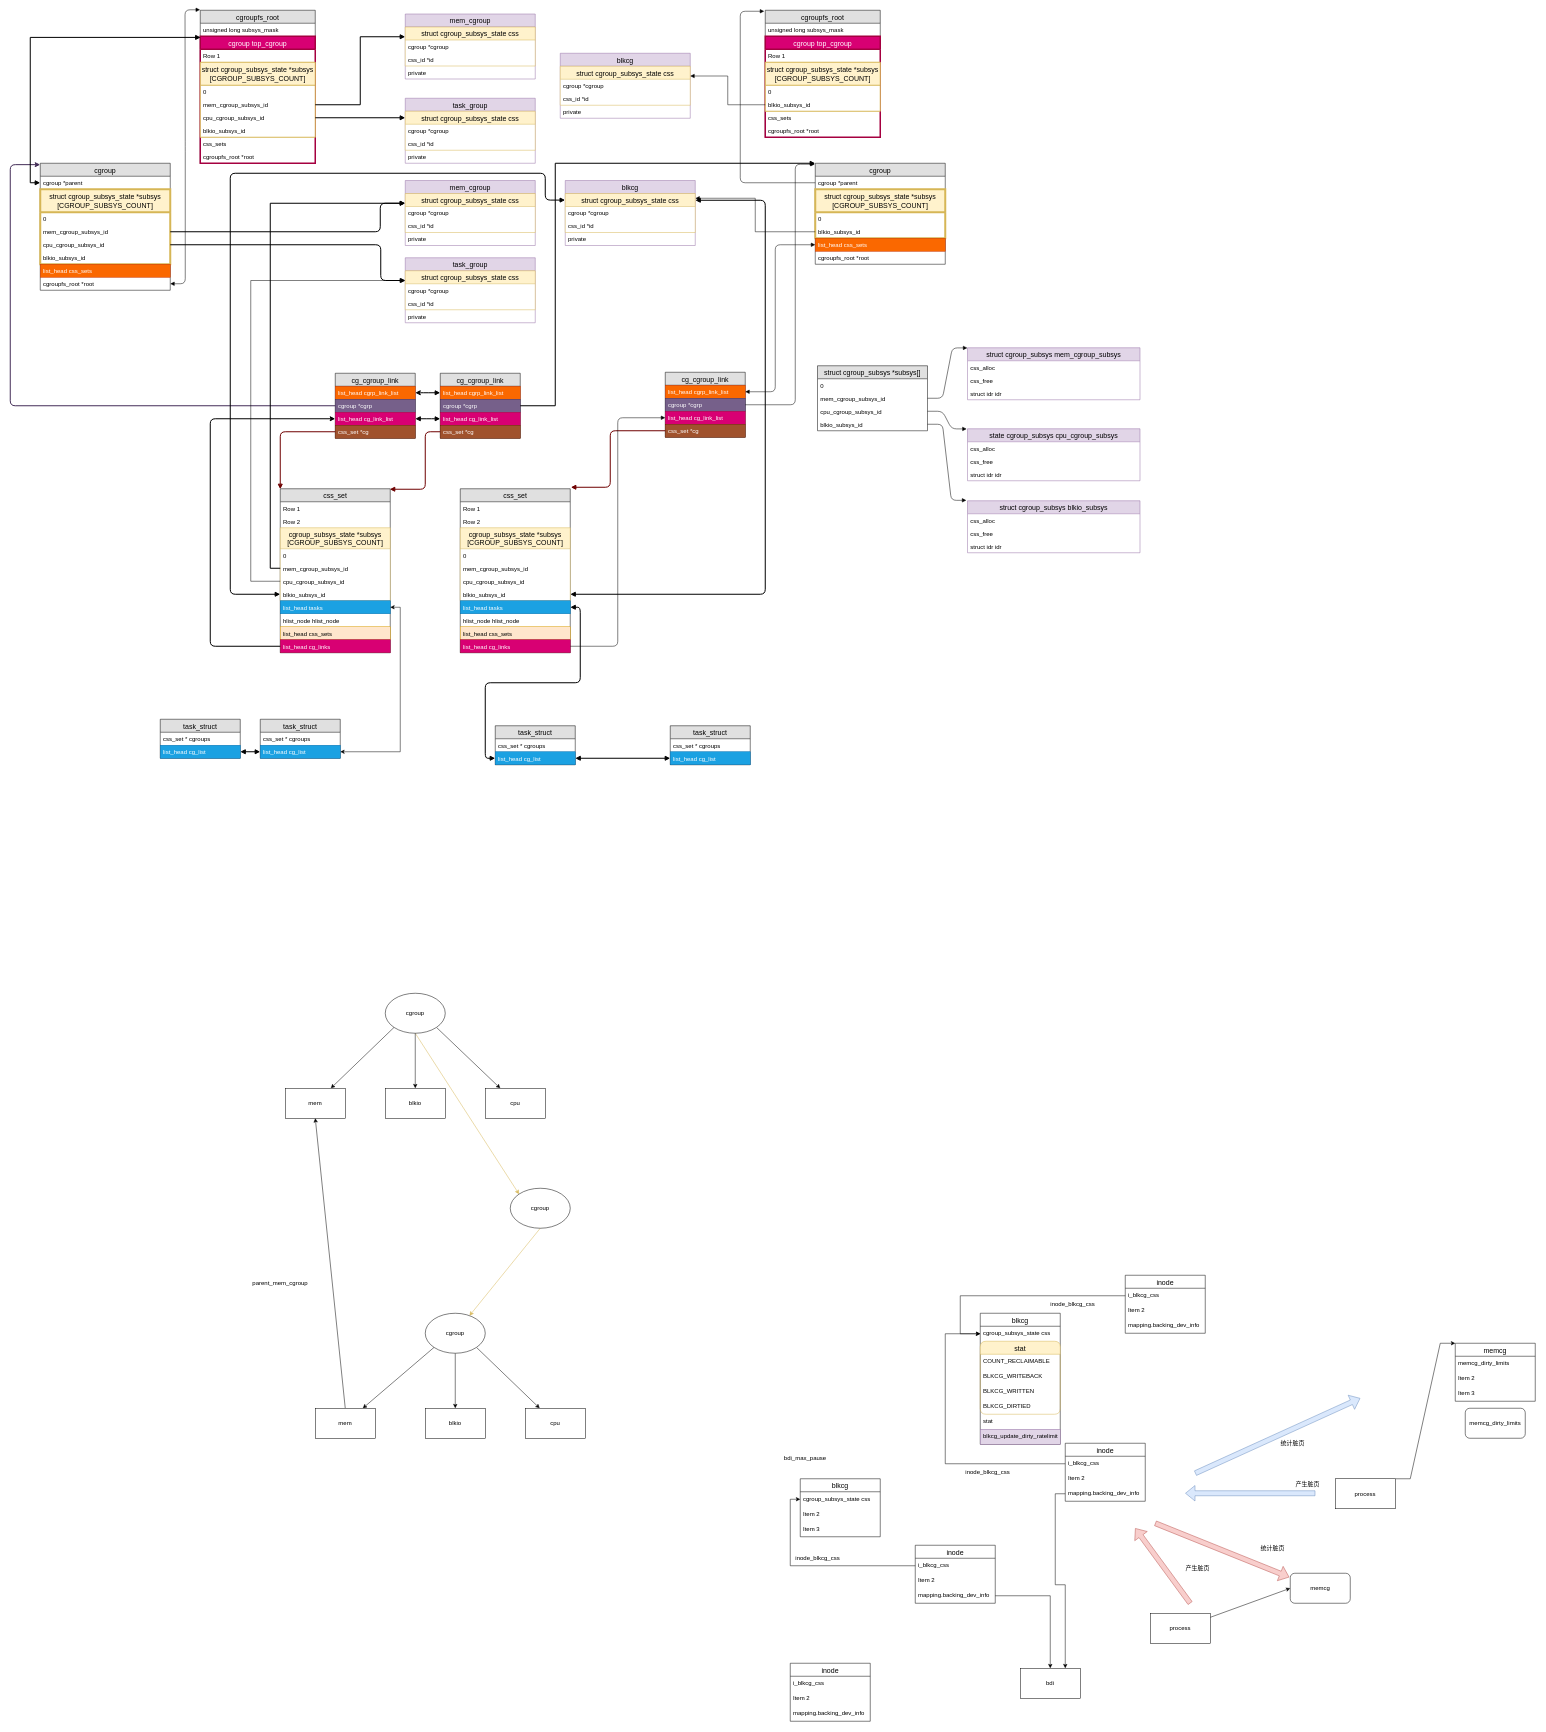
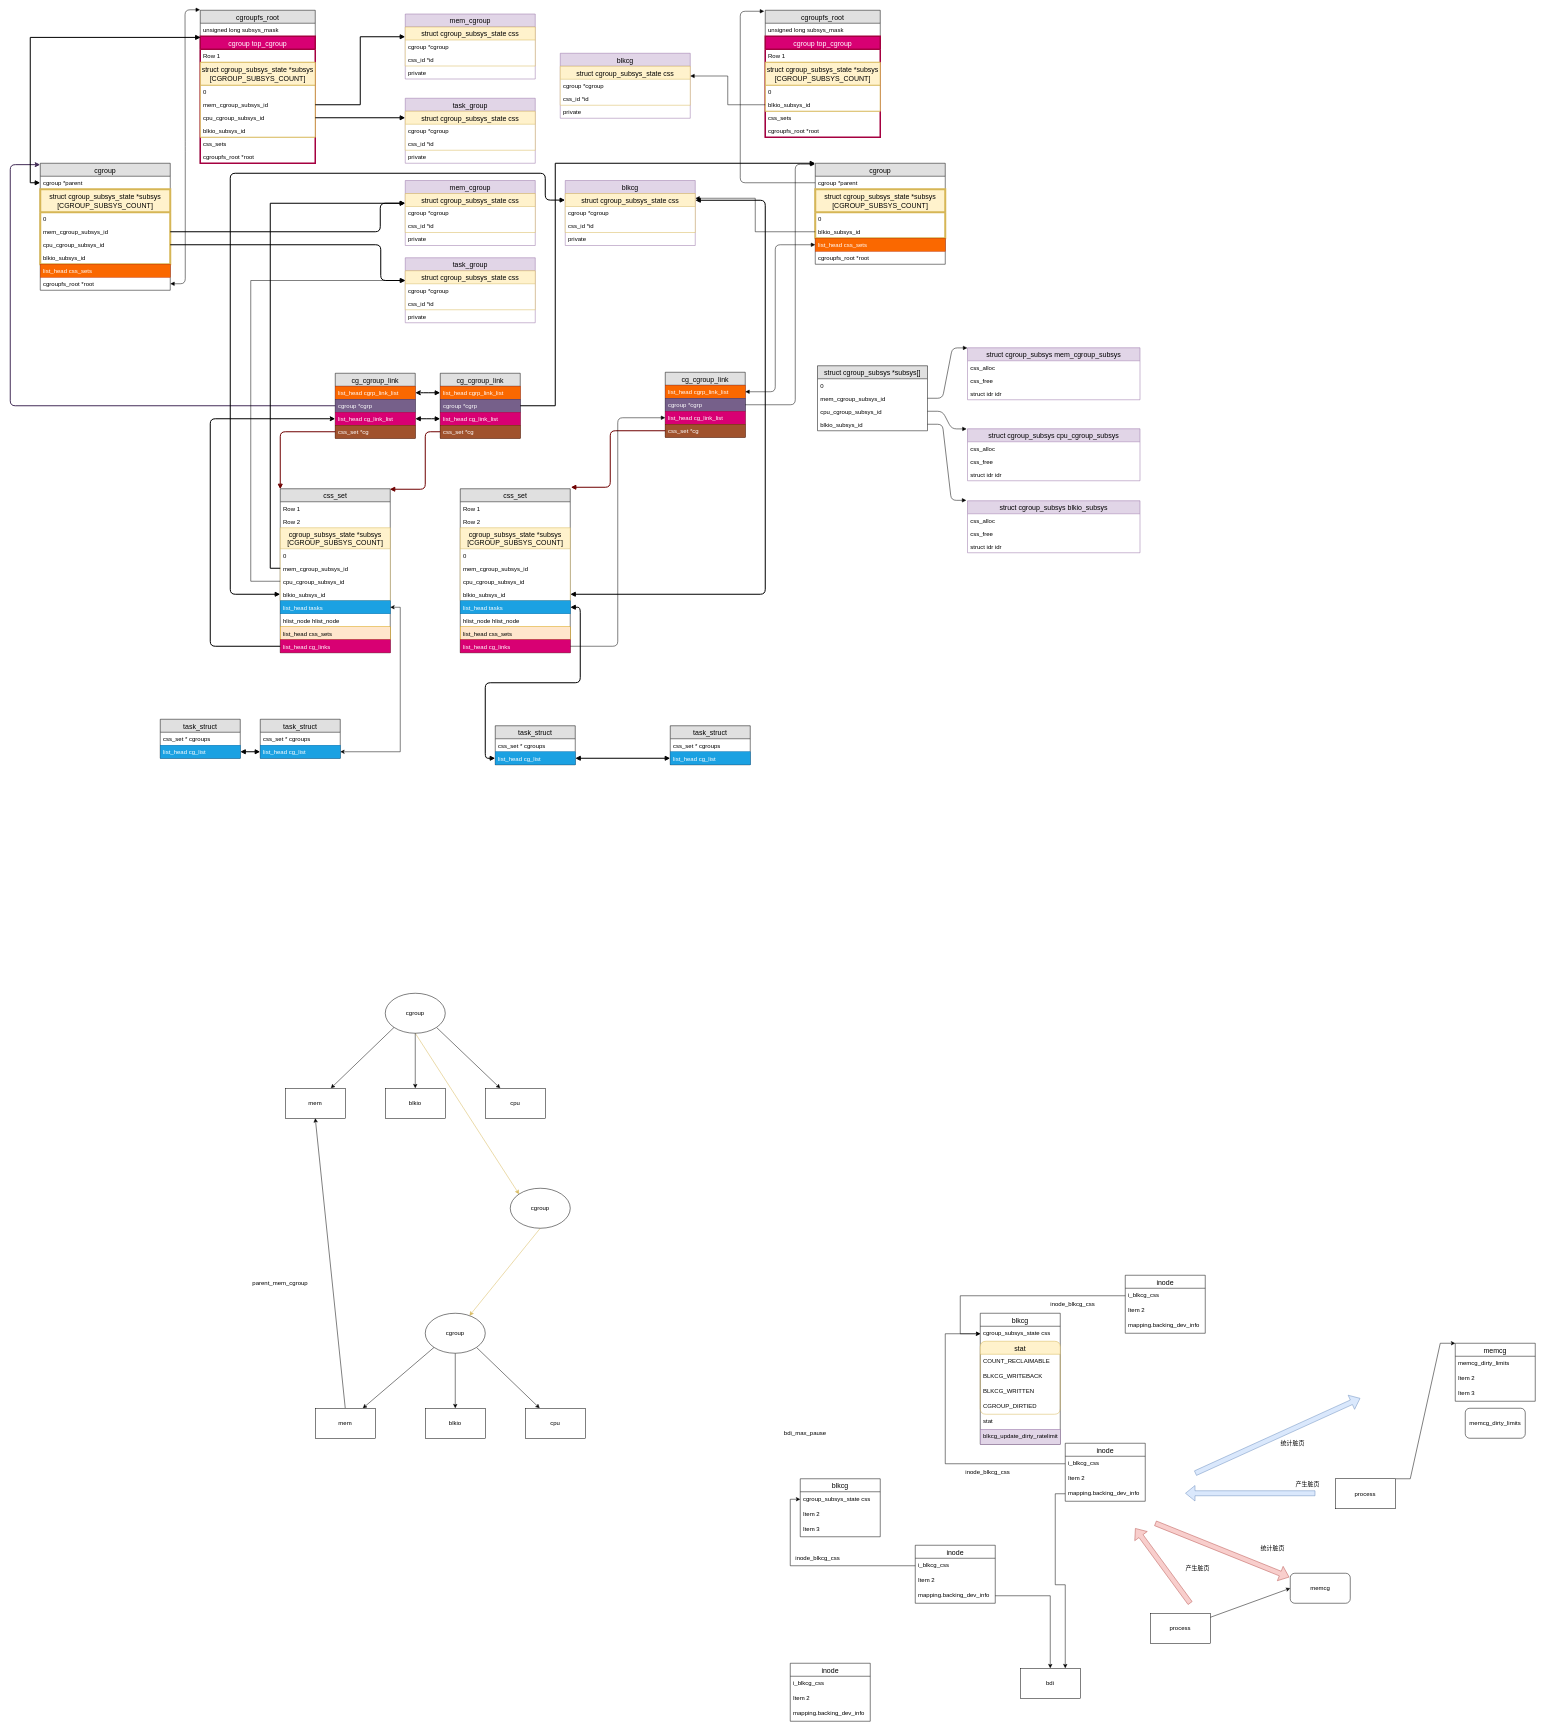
node "state cgroup_subsys cpu_cgroup_subsys": label "state cgroup_subsys cpu_cgroup_subsys" -> "struct cgroup_subsys cpu_cgroup_subsys"
node "BLKCG_DIRTIED": label "BLKCG_DIRTIED" -> "CGROUP_DIRTIED"
node "bdi_max_pause": moved (805, 1458) -> (805, 1433)
